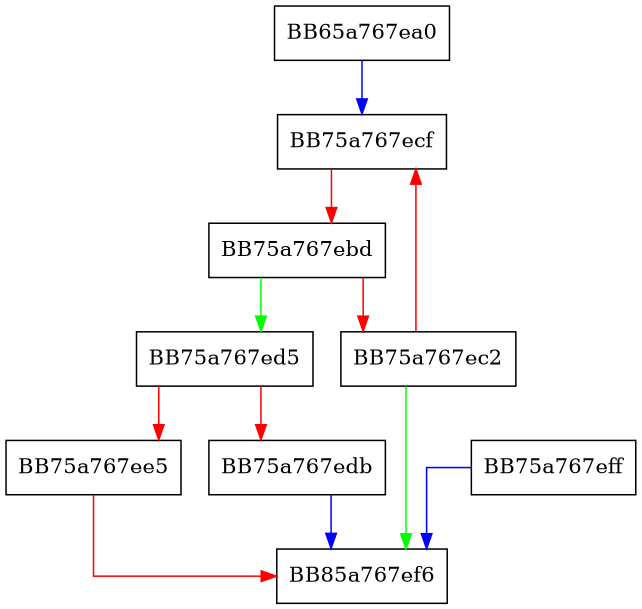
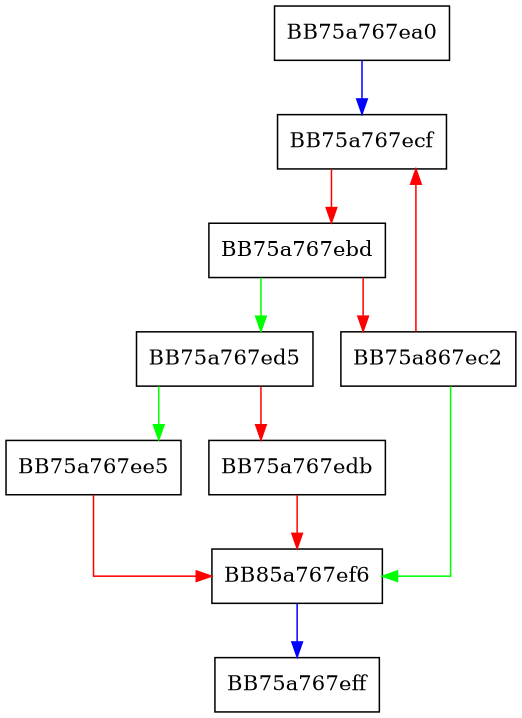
node "BB65a767ea0": label "BB65a767ea0" -> "BB75a767ea0"
node "BB75a767ec2": label "BB75a767ec2" -> "BB75a867ec2"
edge "BB75a767ed5" -> "BB75a767ee5": color red -> green
edge "BB75a767eff" -> "BB85a767ef6": reversed
edge "BB75a767edb" -> "BB85a767ef6": color blue -> red
